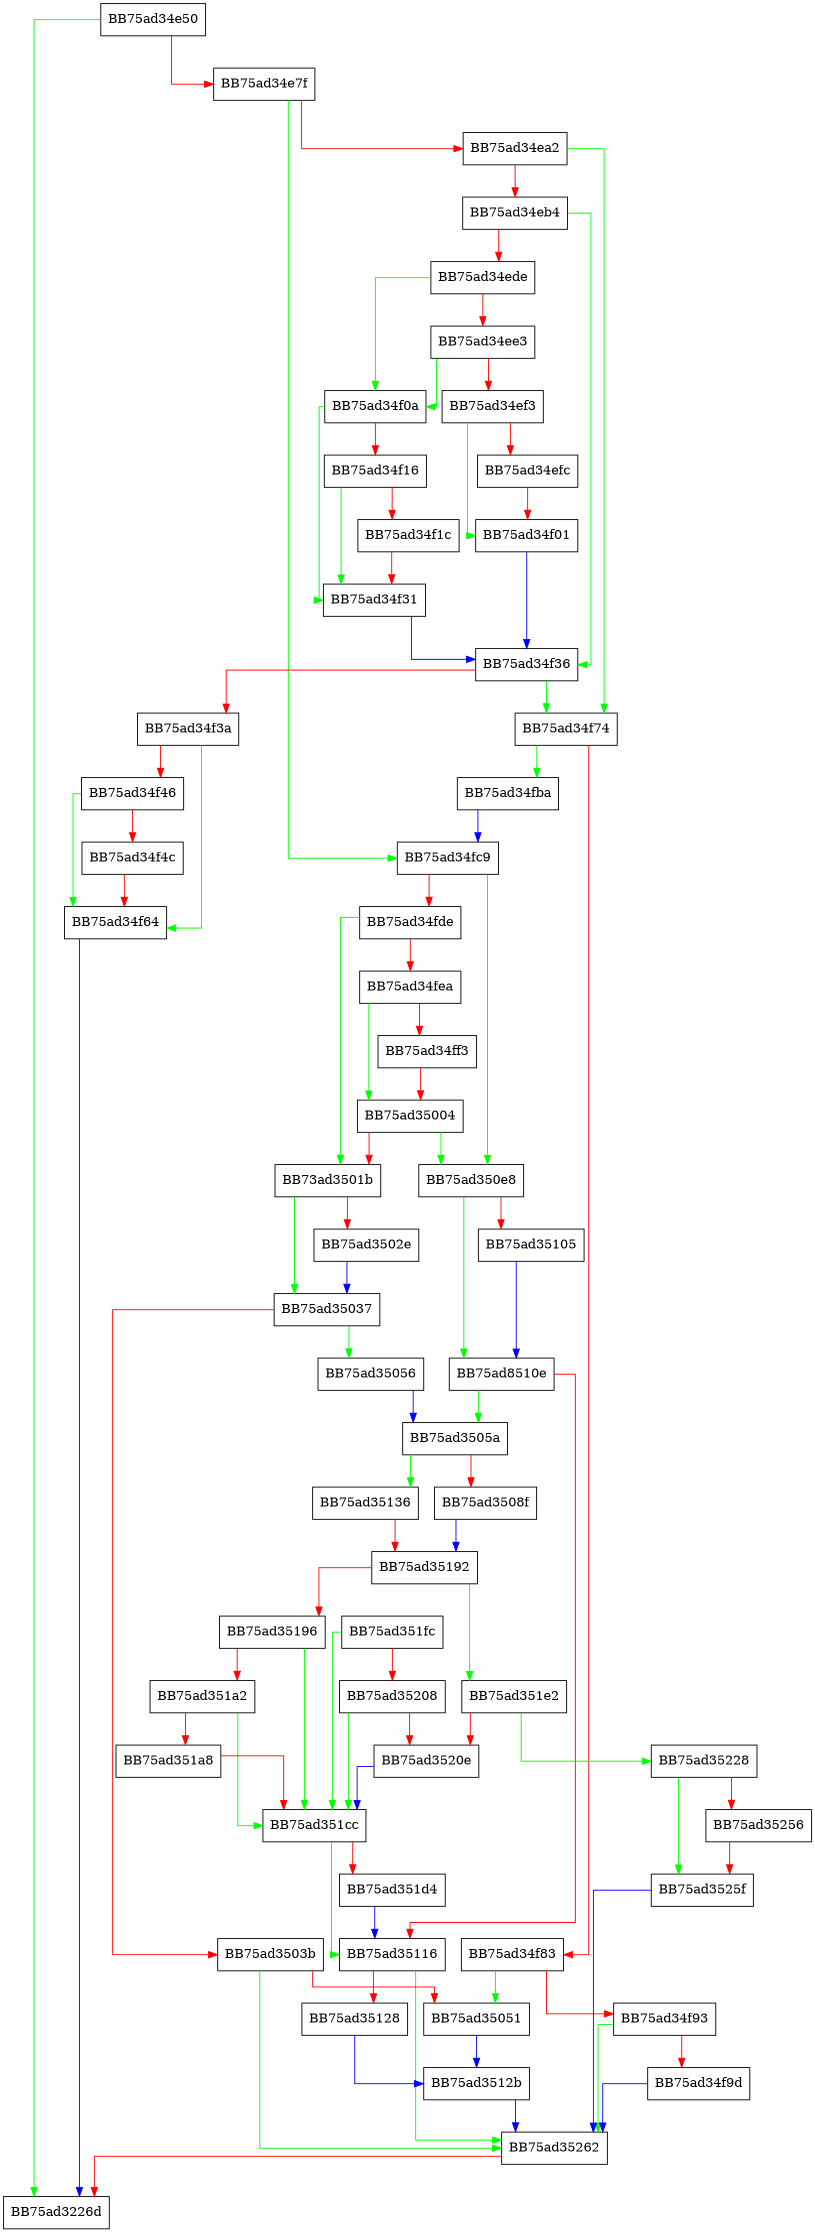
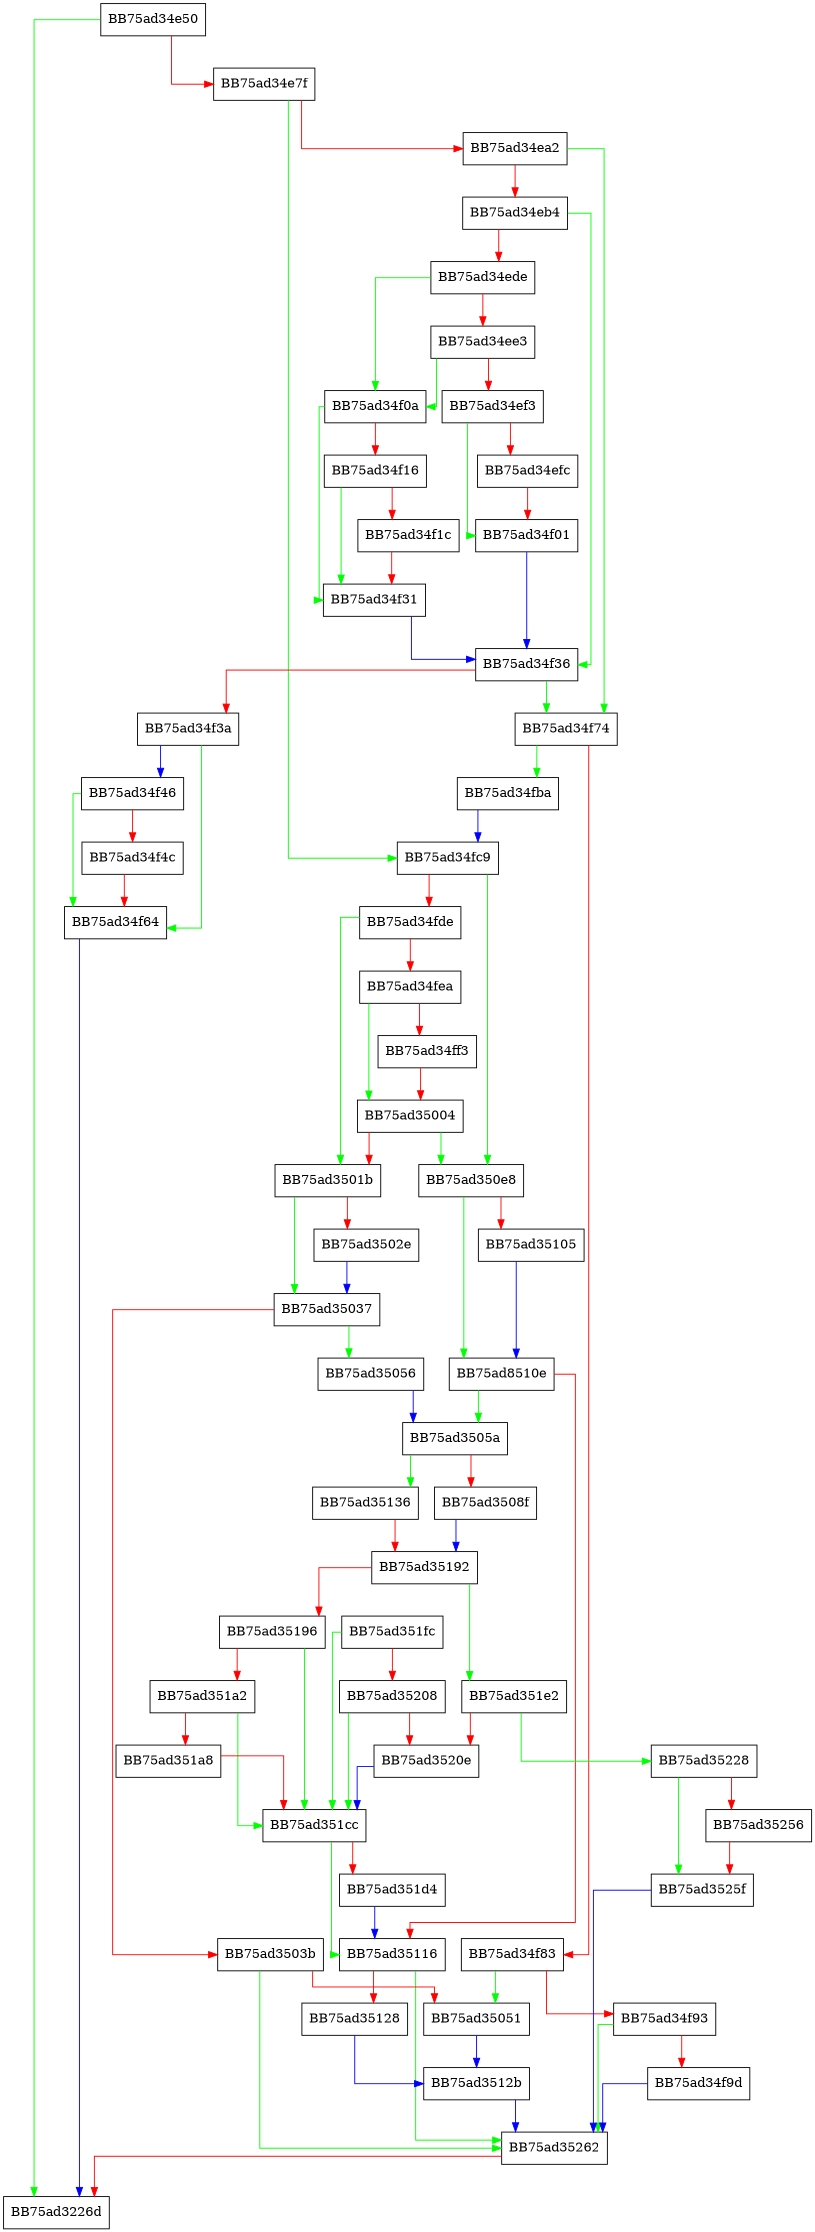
edge "BB75ad34f3a" -> "BB75ad34f46": color red -> blue
node "BB73ad3501b": label "BB73ad3501b" -> "BB75ad3501b"
